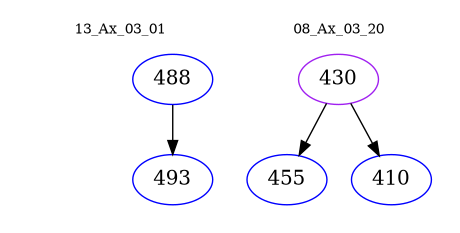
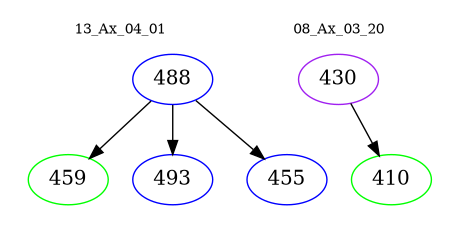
cluster "13_Ax_03_01": label "13_Ax_03_01" -> "13_Ax_04_01"
edge "430" -> "455": now "488" -> "455"
node "459": added
node "410": color blue -> green
